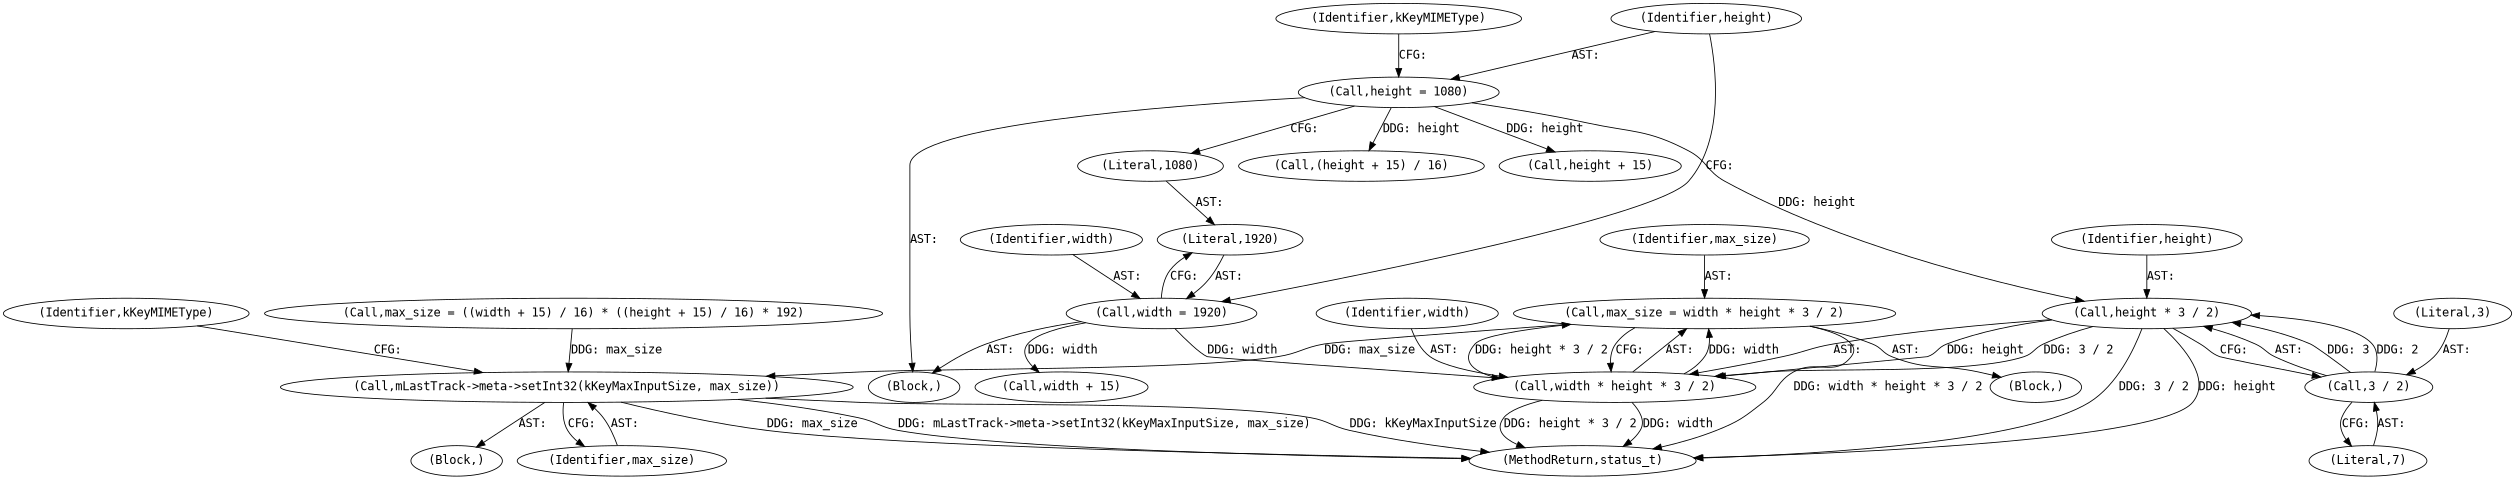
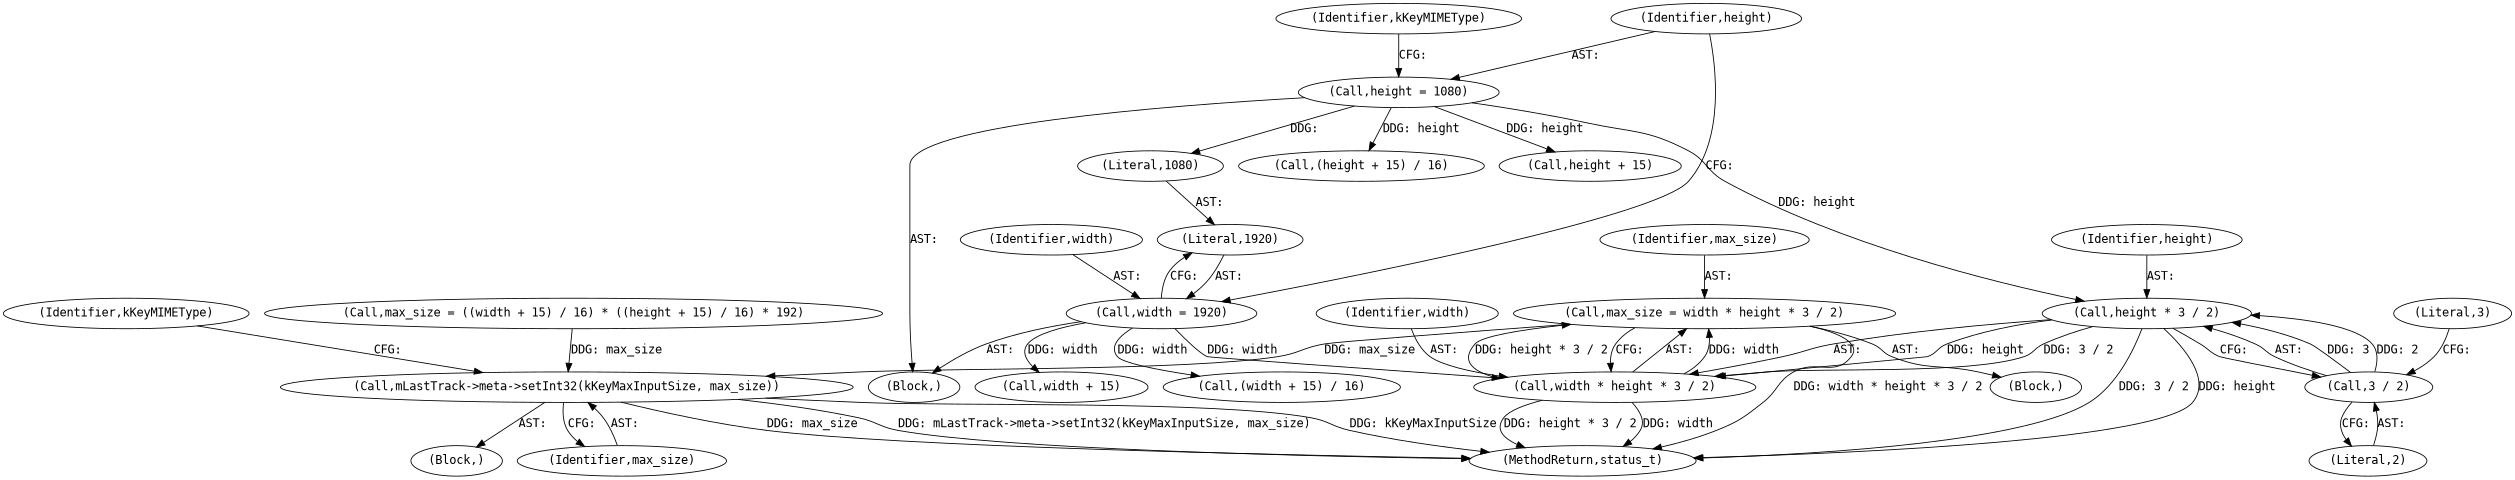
edge "(Call,height = 1080)" -> "(Literal,1080)": label "CFG: " -> "DDG: "
edge "(Literal,3)" -> "(Call,3 / 2)": label "AST: " -> "CFG: "
node "(Call,(width + 15) / 16)": added
node "(Literal,7)": label "(Literal,7)" -> "(Literal,2)"
